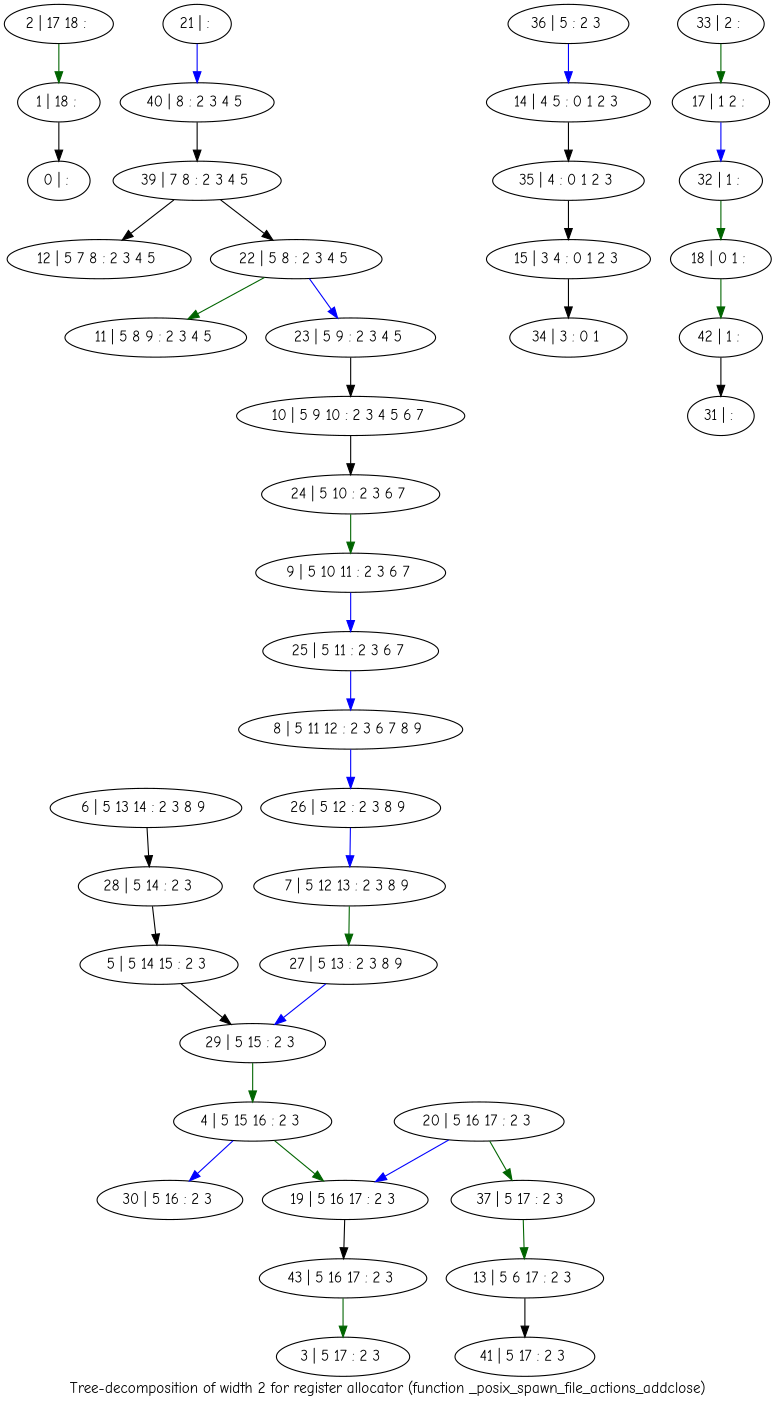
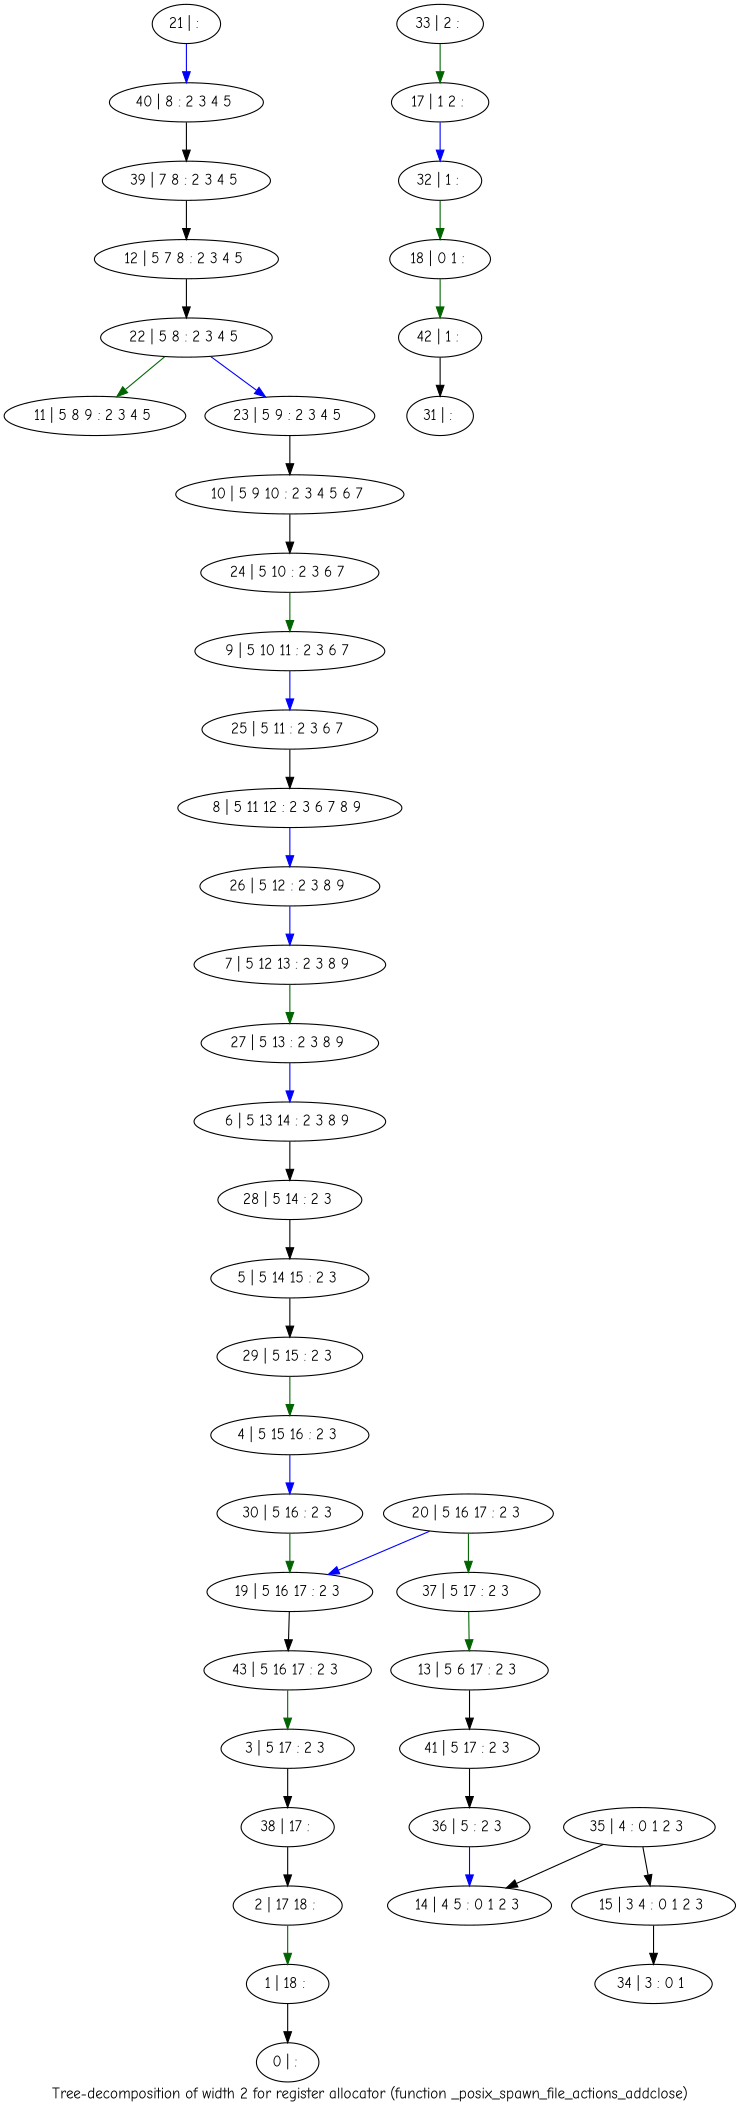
edge "14 | 4 5 : 0 1 2 3" -> "35 | 4 : 0 1 2 3": reversed
edge "39 | 7 8 : 2 3 4 5" -> "22 | 5 8 : 2 3 4 5": now "12 | 5 7 8 : 2 3 4 5" -> "22 | 5 8 : 2 3 4 5"
edge "25 | 5 11 : 2 3 6 7" -> "8 | 5 11 12 : 2 3 6 7 8 9": color blue -> black
edge "27 | 5 13 : 2 3 8 9" -> "29 | 5 15 : 2 3": now "27 | 5 13 : 2 3 8 9" -> "6 | 5 13 14 : 2 3 8 9"
edge "4 | 5 15 16 : 2 3" -> "19 | 5 16 17 : 2 3": now "30 | 5 16 : 2 3" -> "19 | 5 16 17 : 2 3"
edge "41 | 5 17 : 2 3" -> "36 | 5 : 2 3": added
node "38 | 17 :": added
